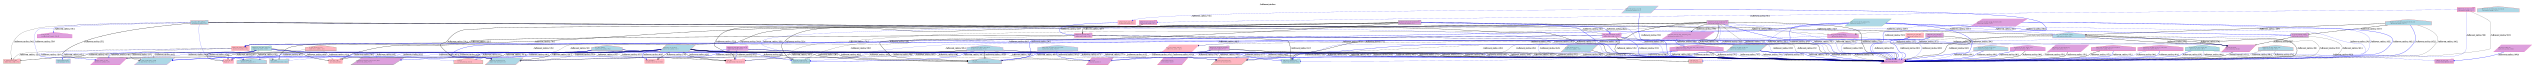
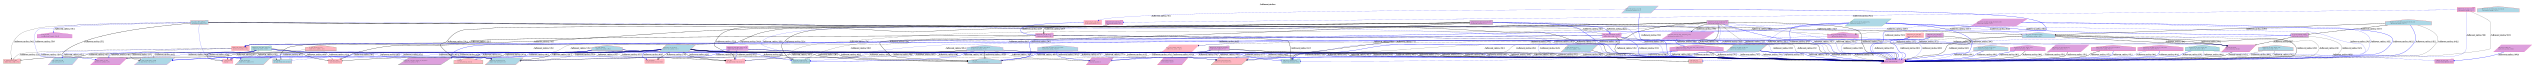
node "evutil_weakrand_seed_ ./util-internal.h:337:13": shape folder -> parallelogram
node "ev_token_bucket_init_ ./bufferevent_ratelim.c:50:1": shape house -> parallelogram
